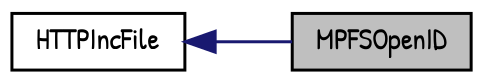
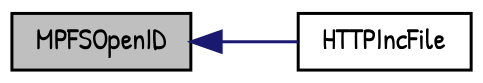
edge "MPFSOpenID" -> "HTTPIncFile": reversed
